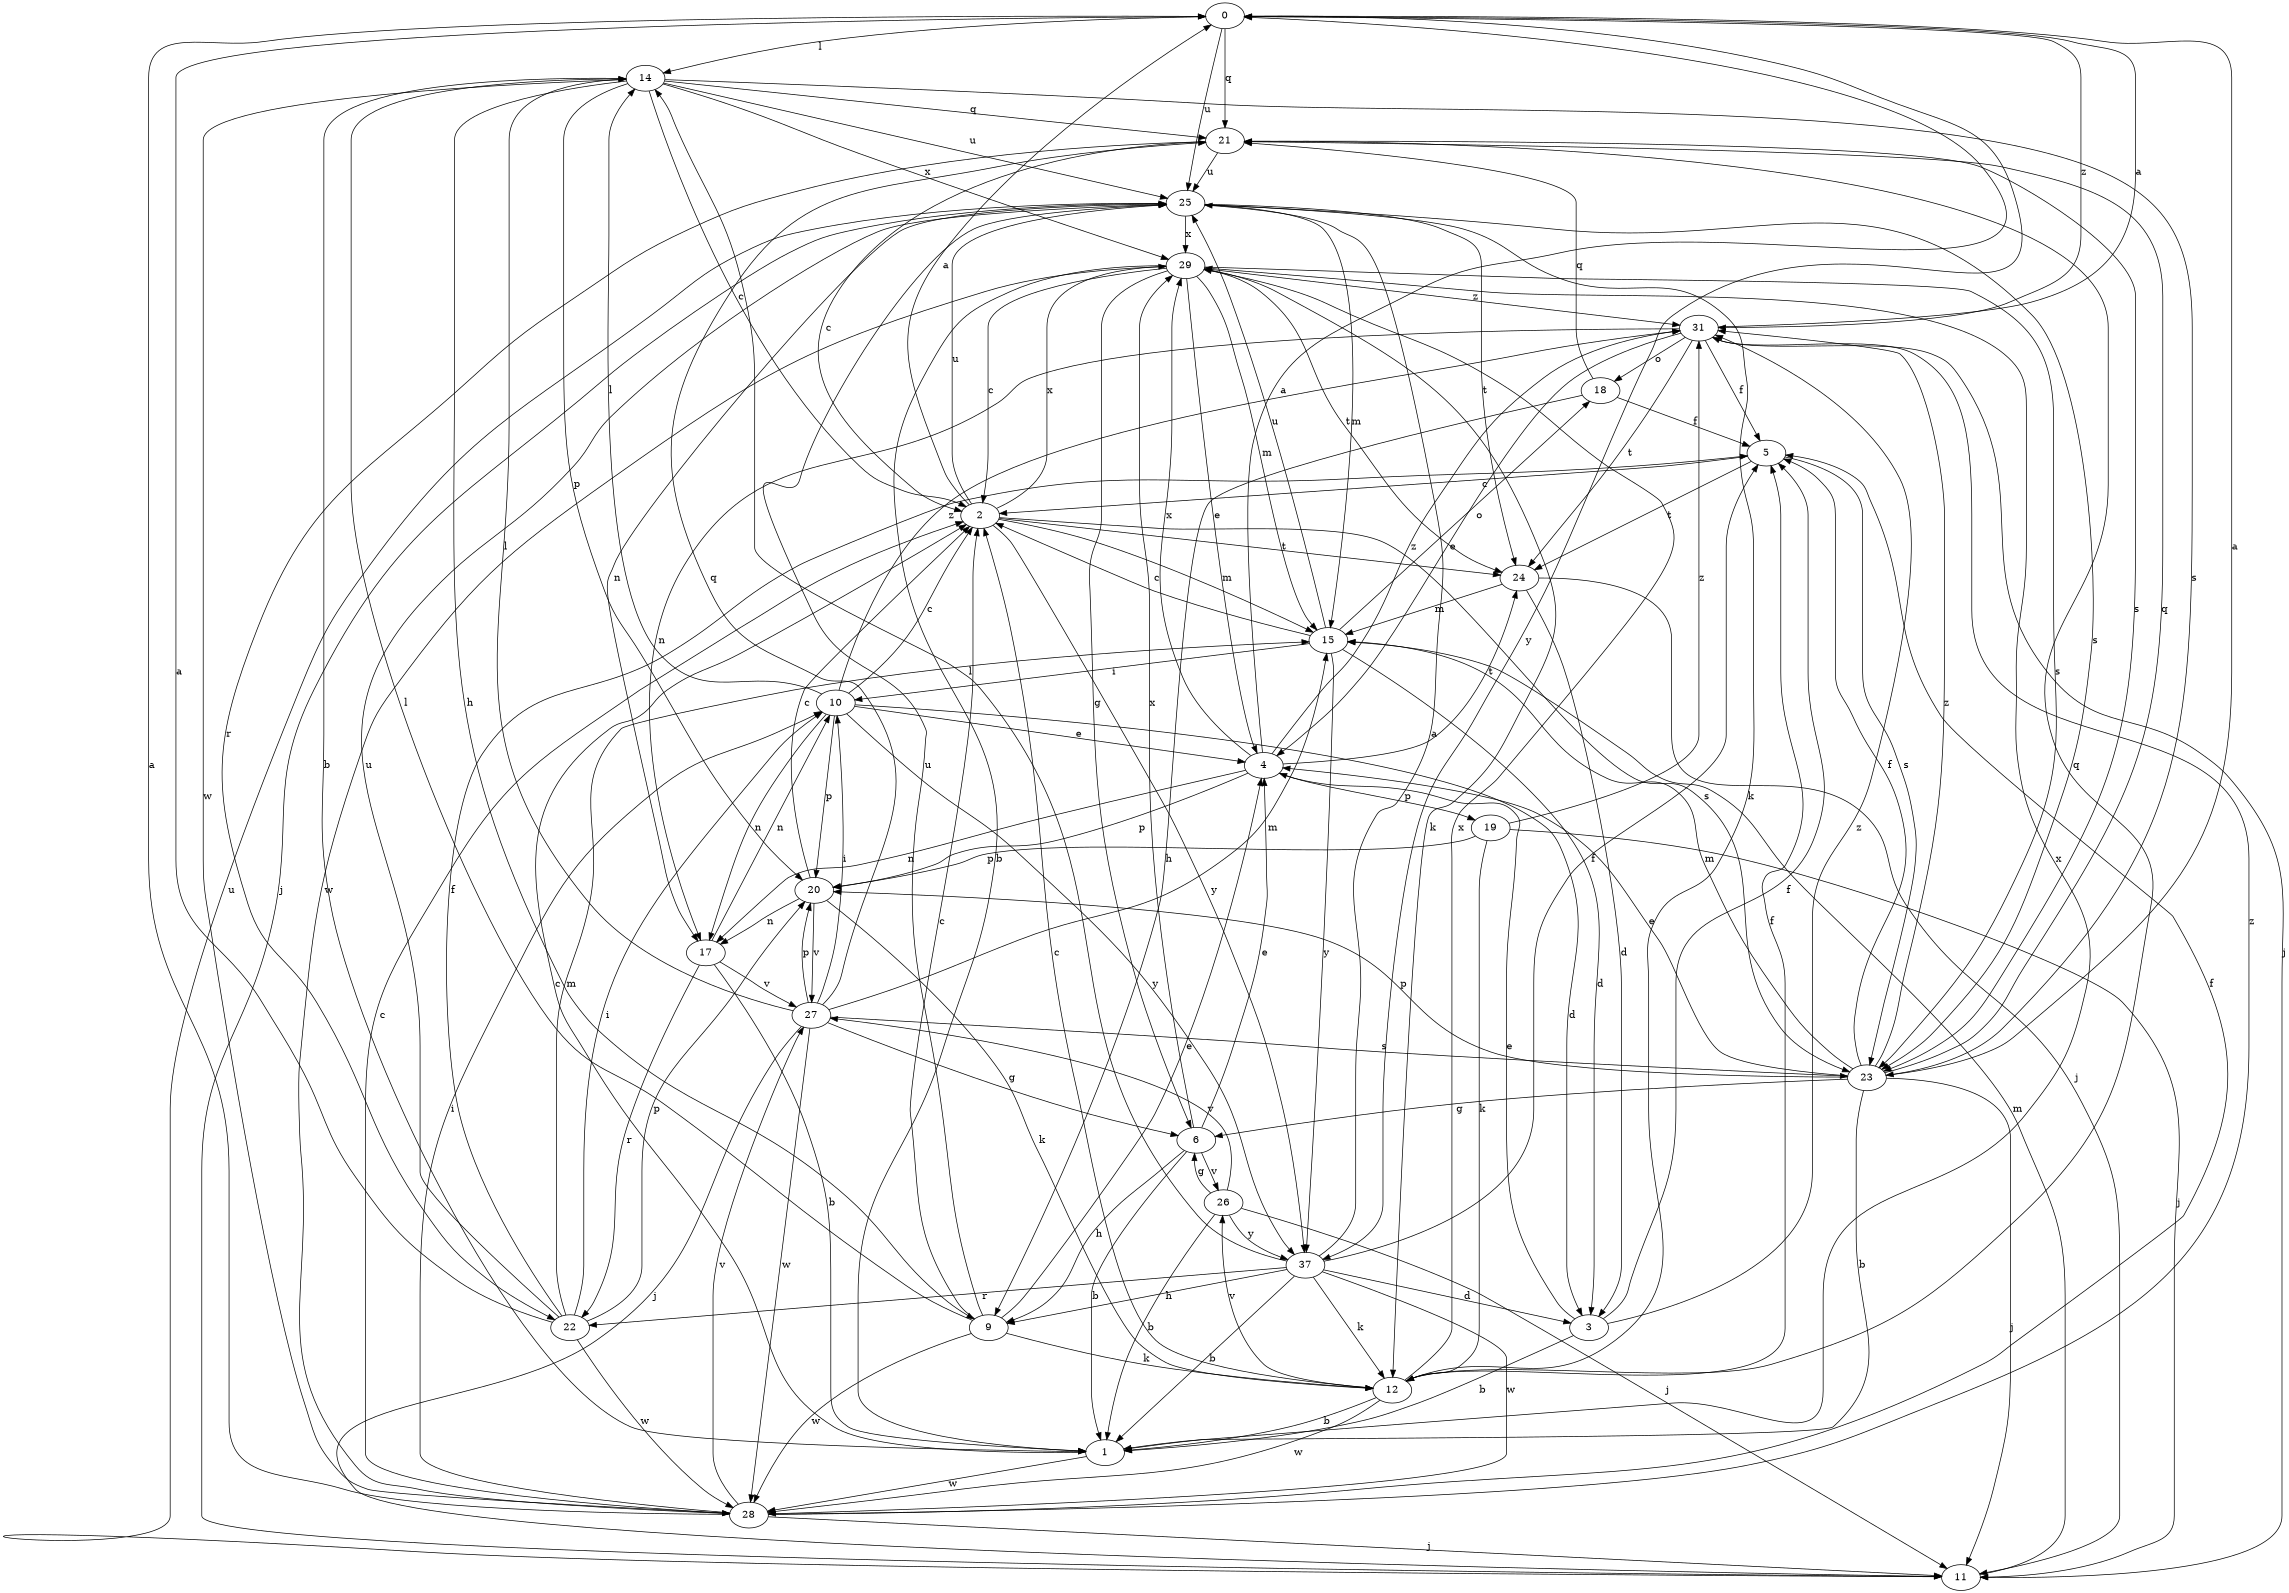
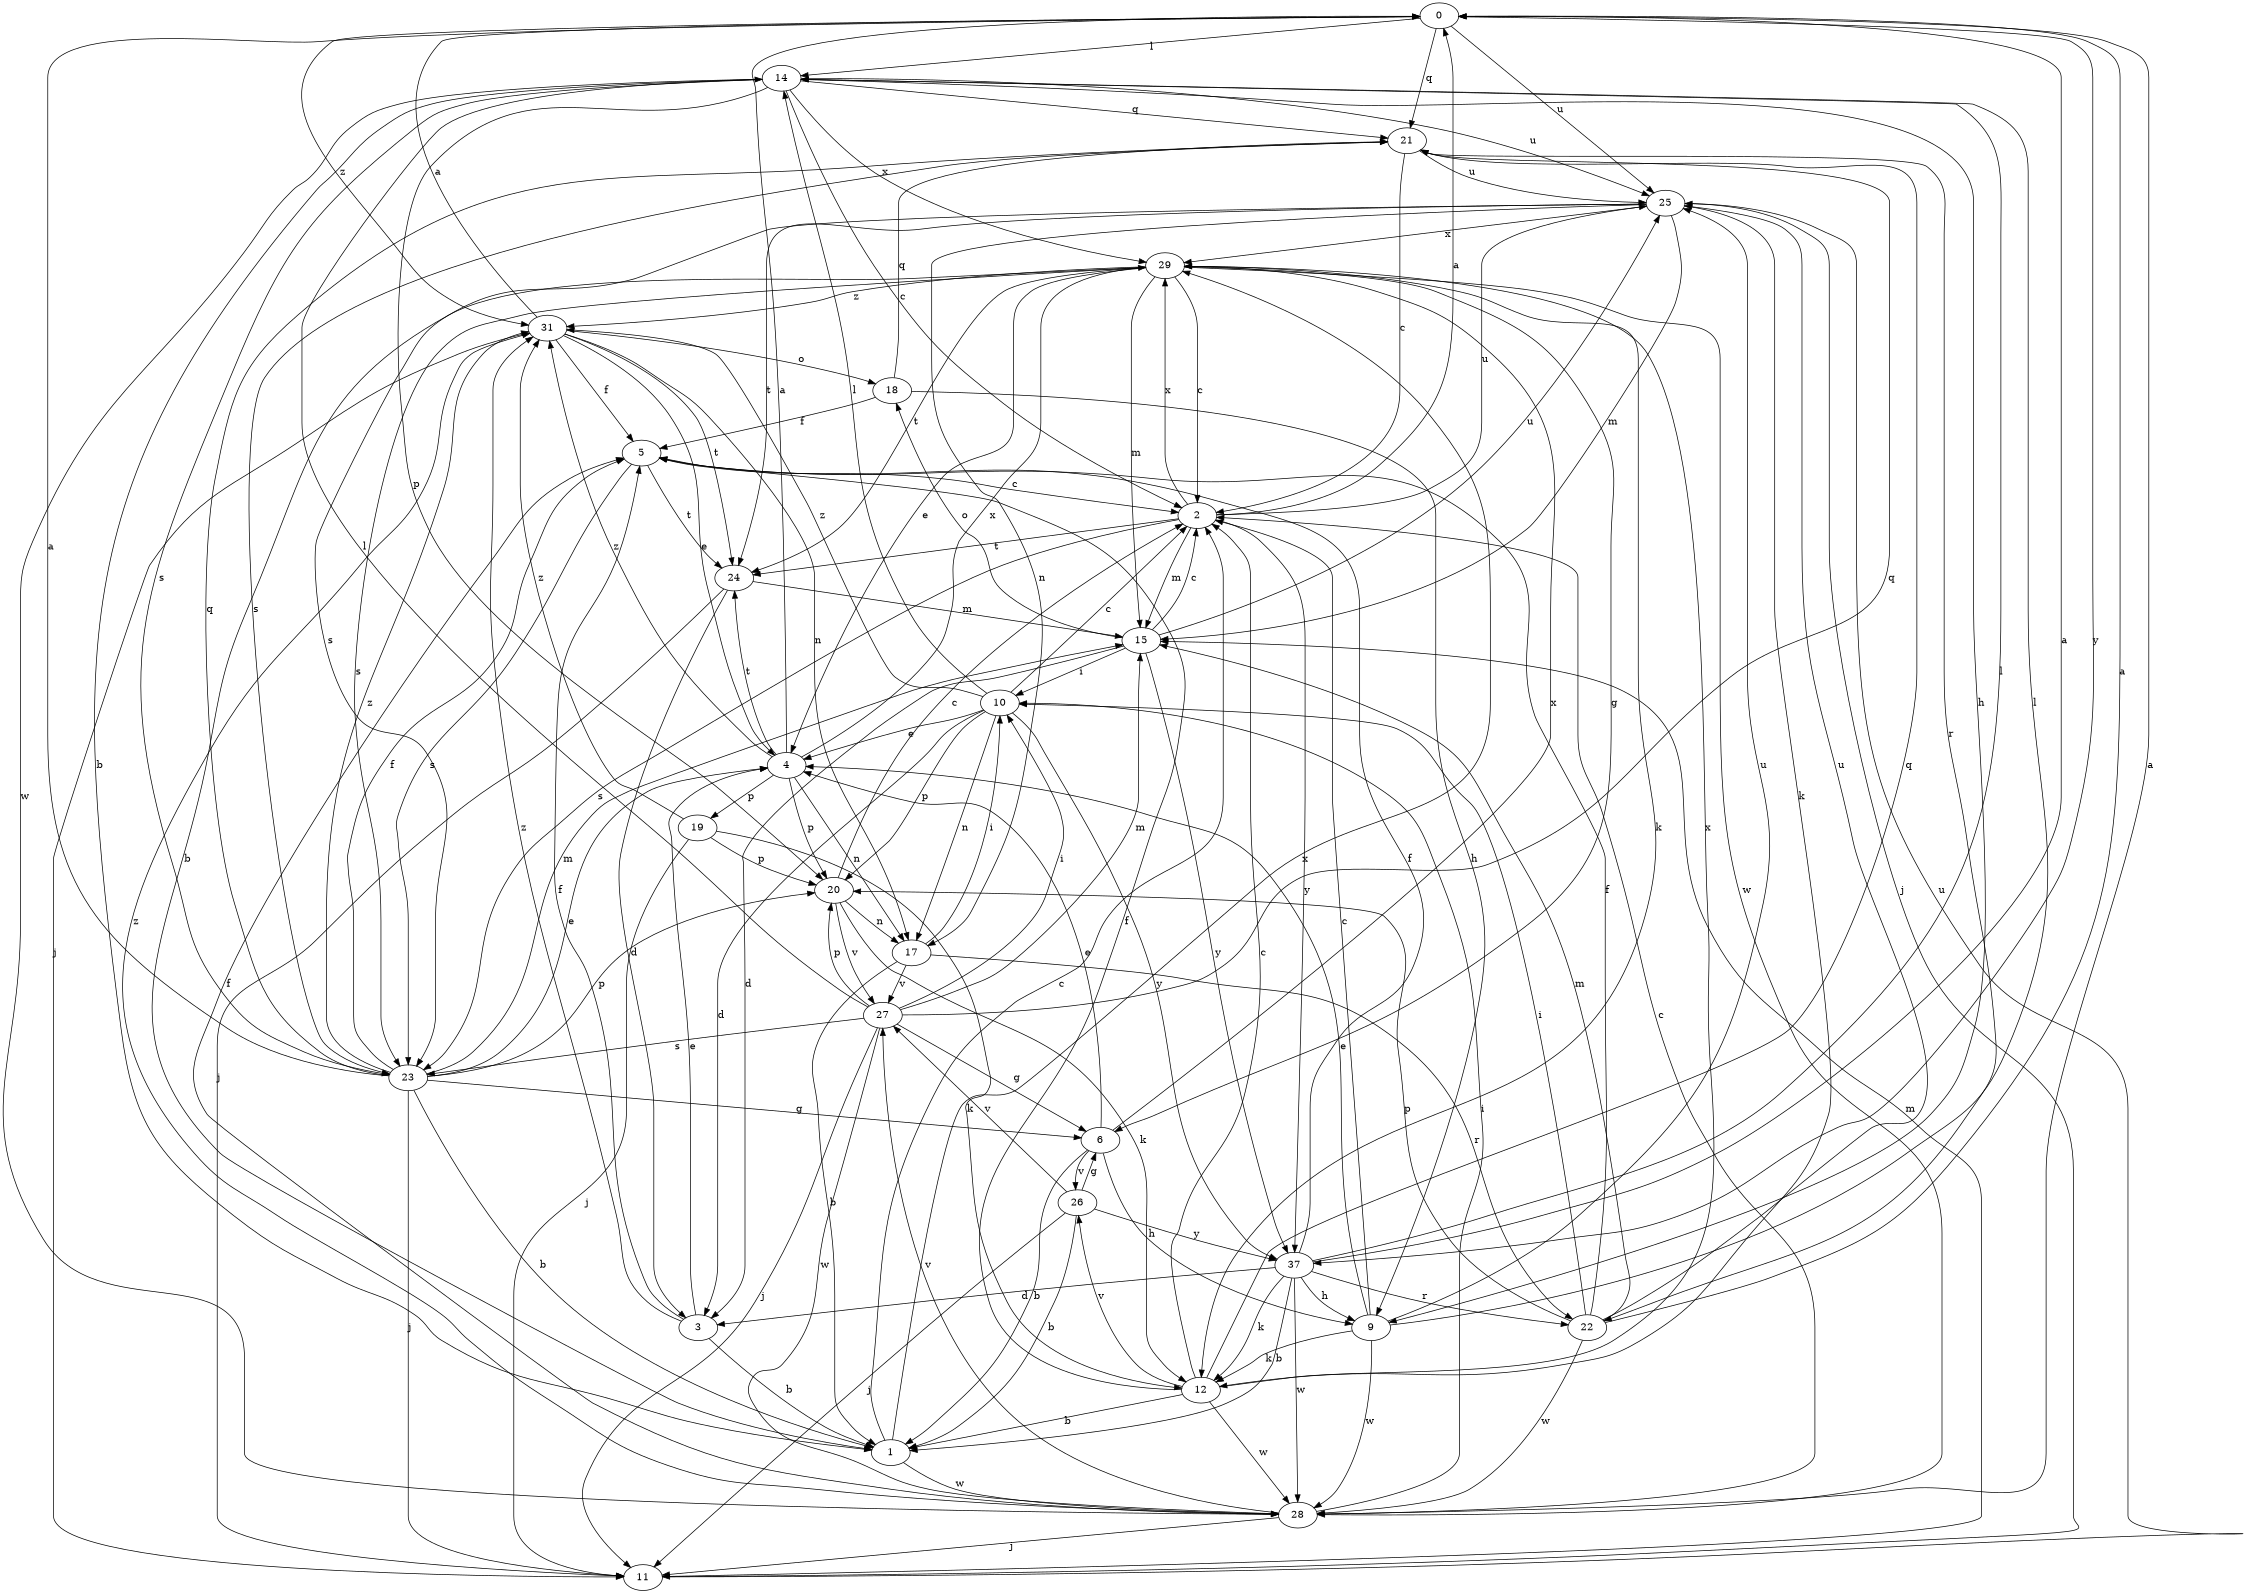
edge "37" -> "25": now "37" -> "0"
edge "17" -> "10": label "n" -> "i"
